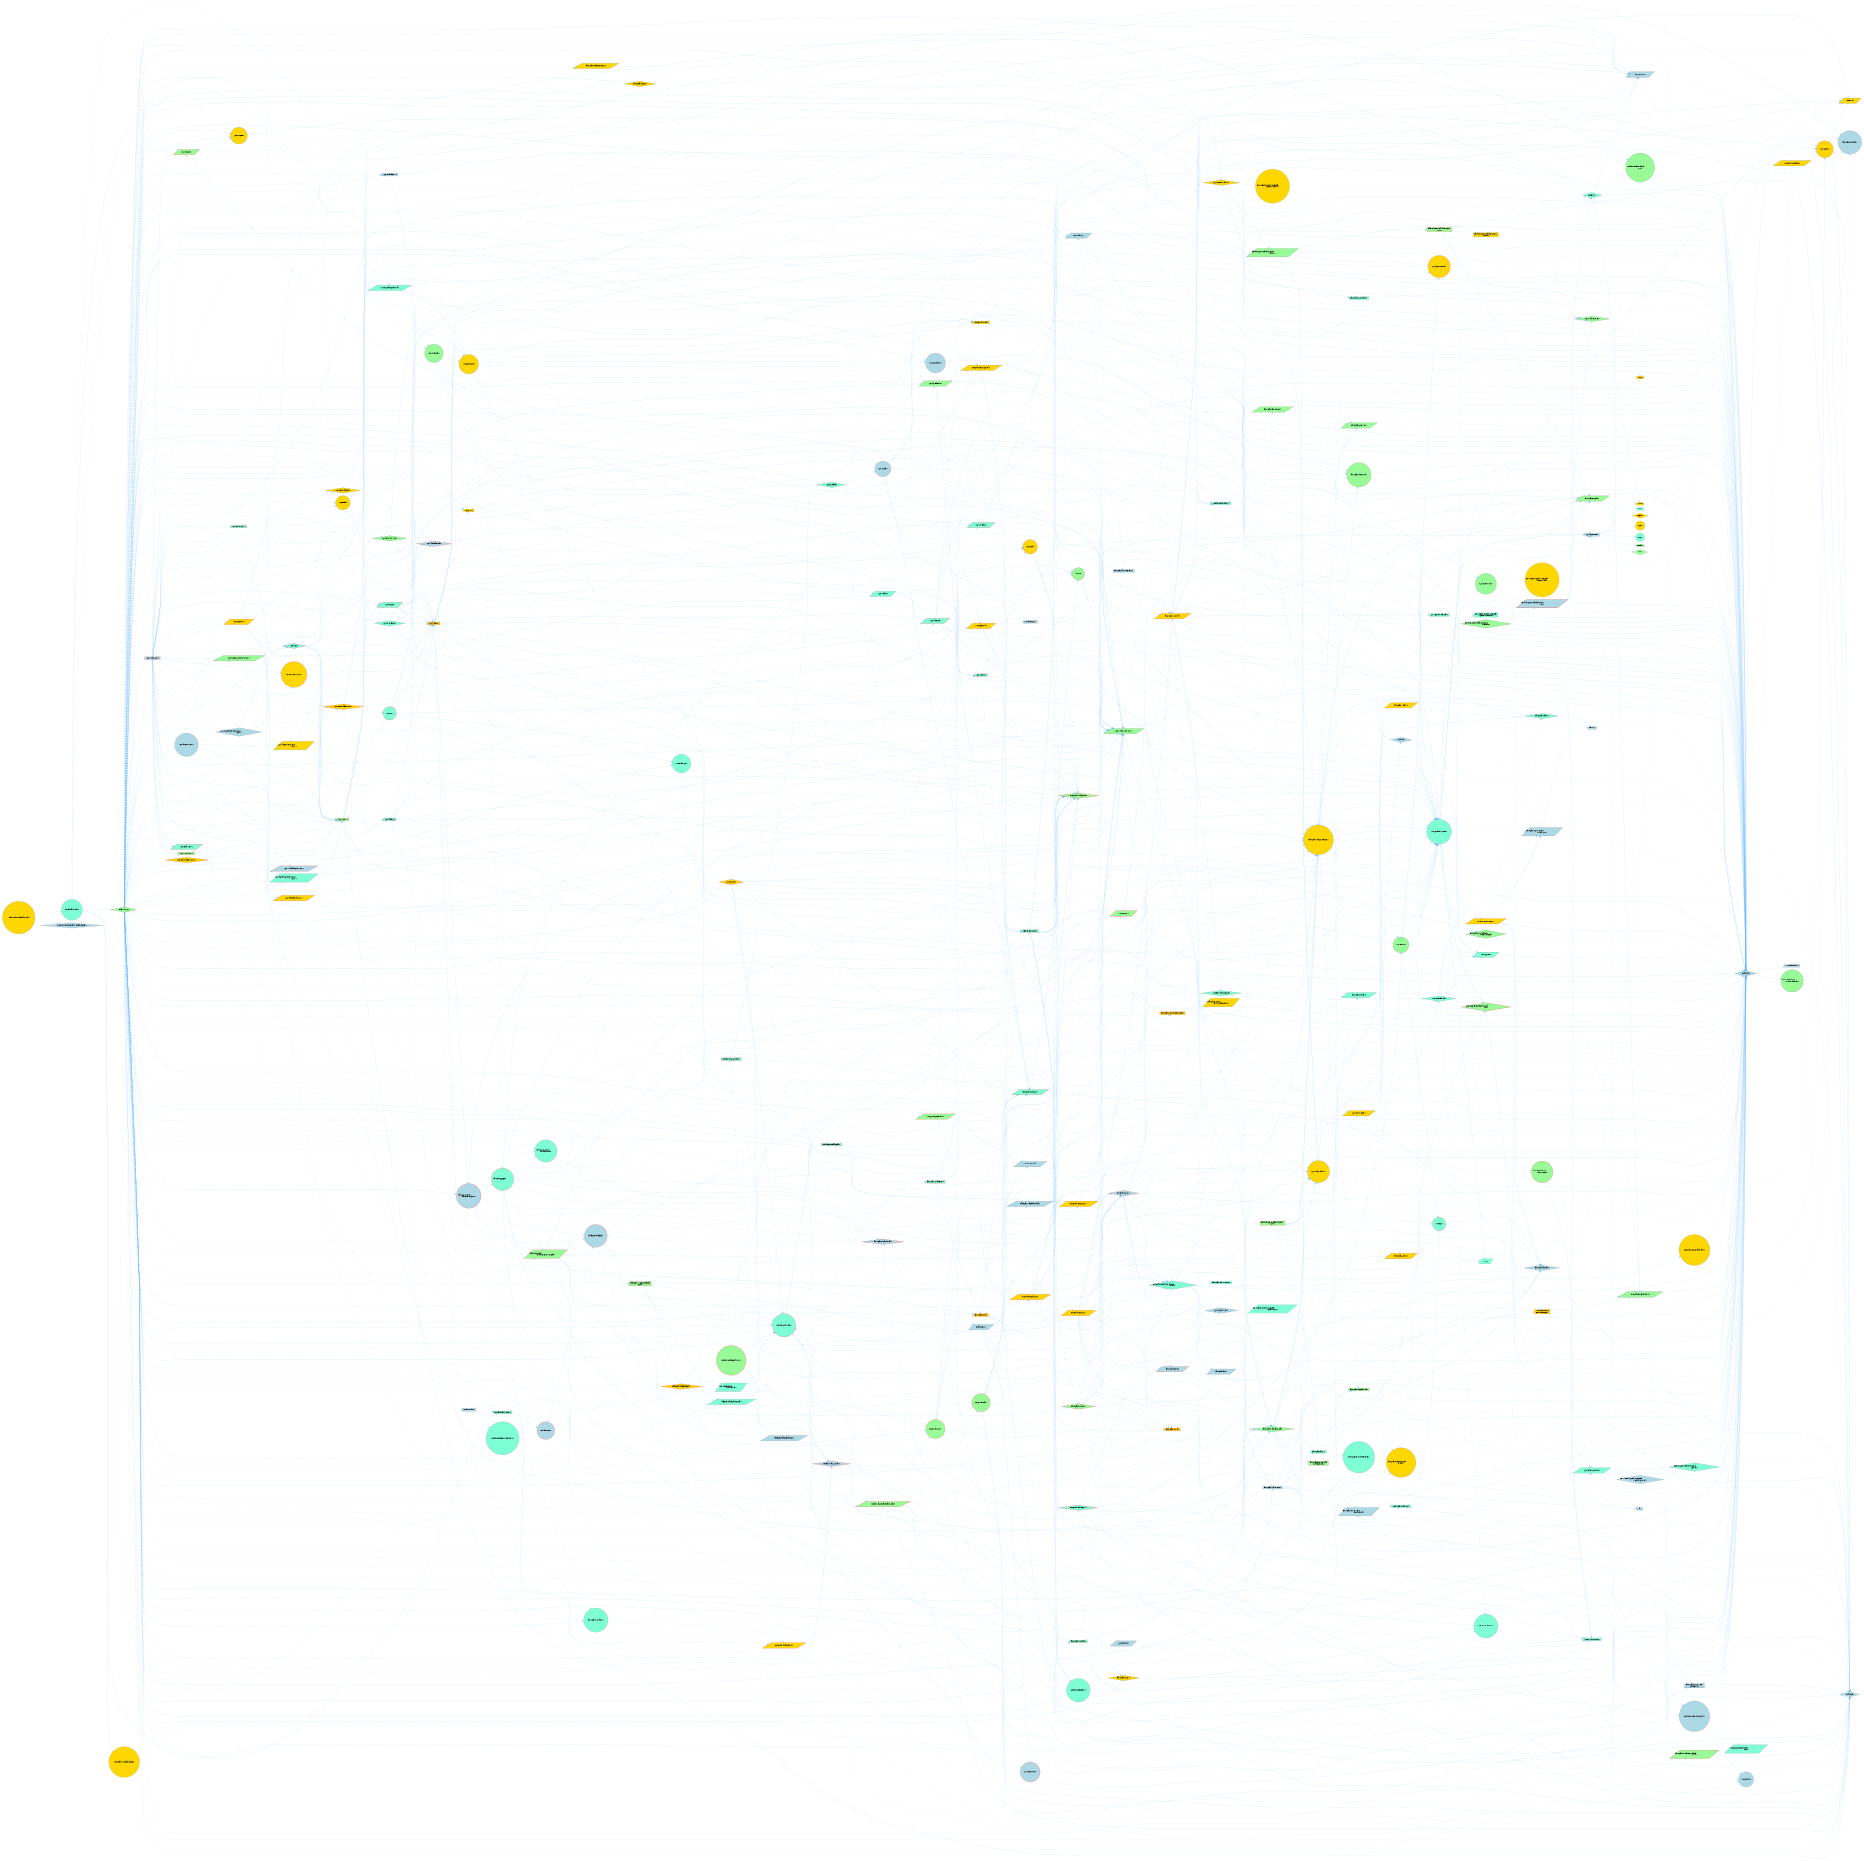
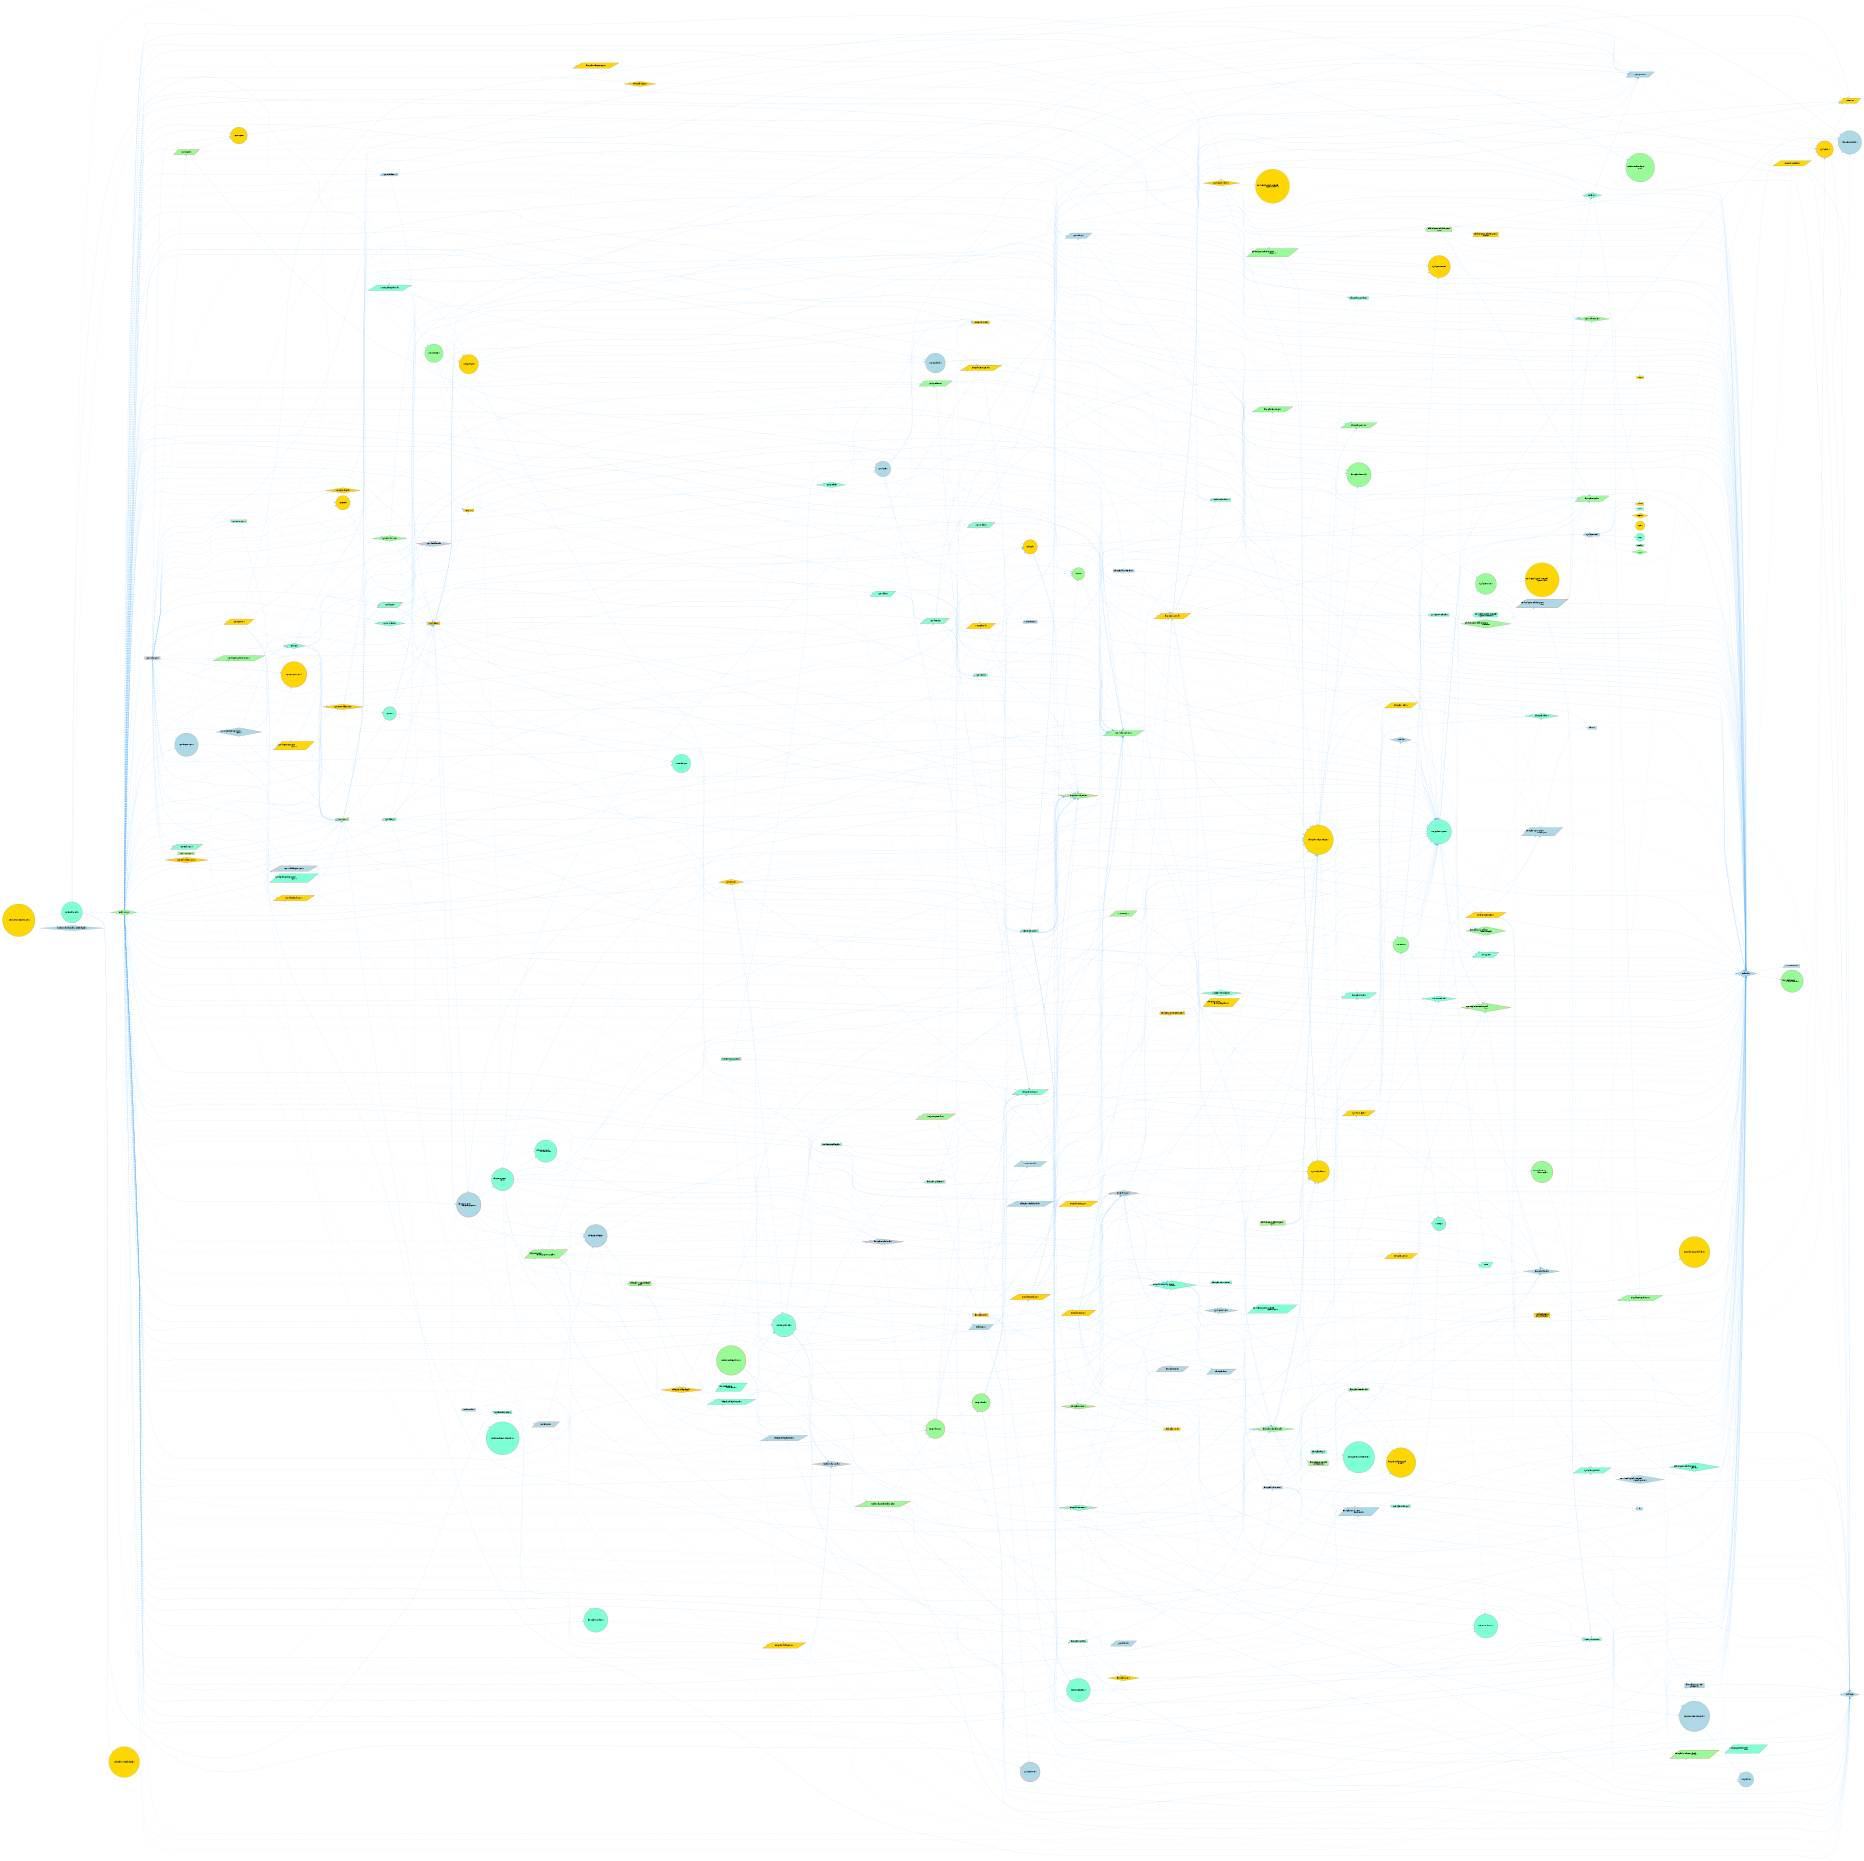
node "UObject/Script.h": shape circle -> parallelogram
